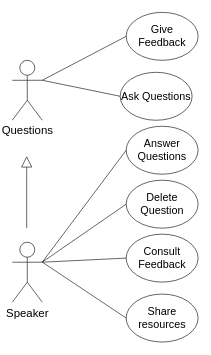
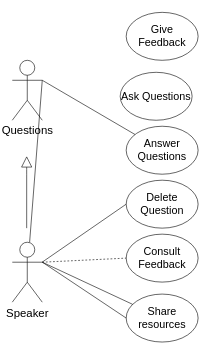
edge "Give Feedback" -- "Questions": now "Answer Questions" -- "Questions"
edge "Questions" -- "Ask Questions": now "Questions" -- "Speaker"
edge "Answer Questions" -- "Speaker": now "Share resources" -- "Speaker"
edge "Consult Feedback" -- "Speaker": style solid -> dashed
